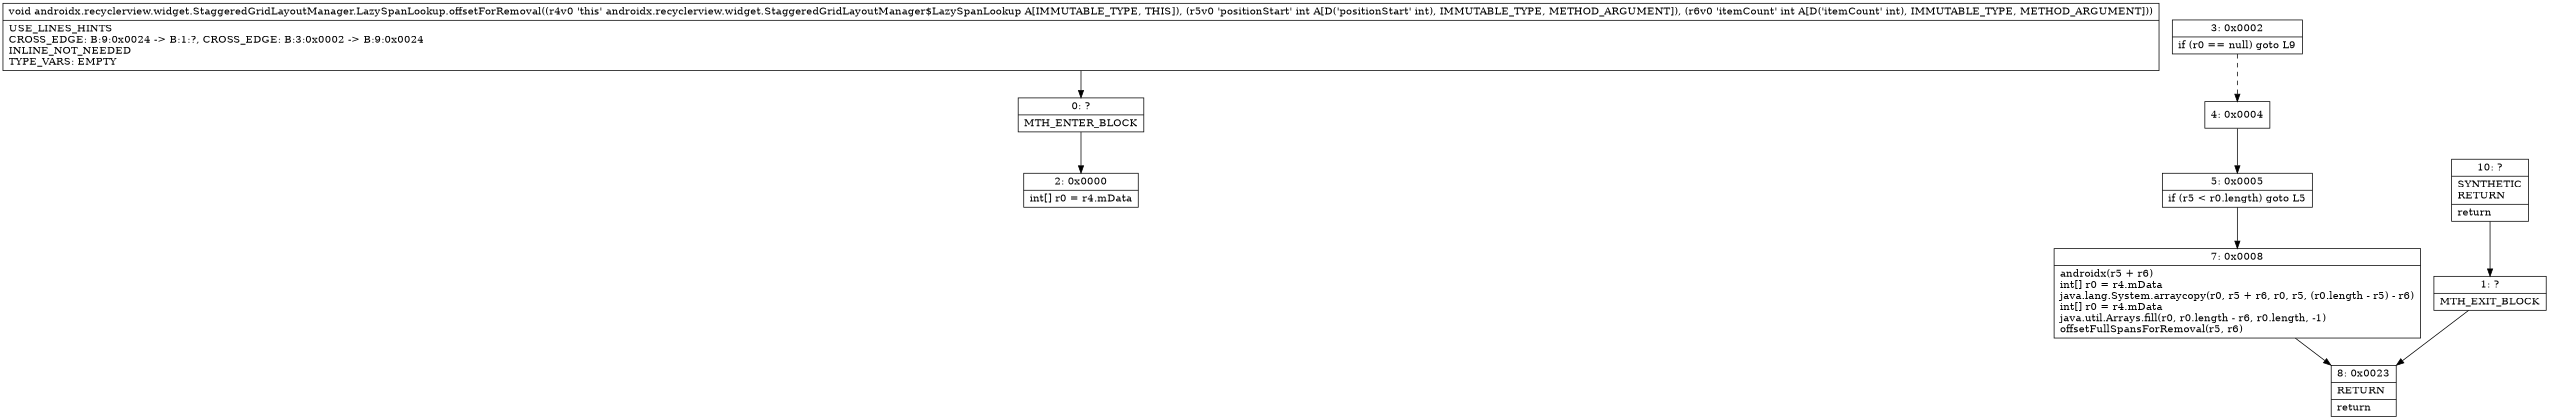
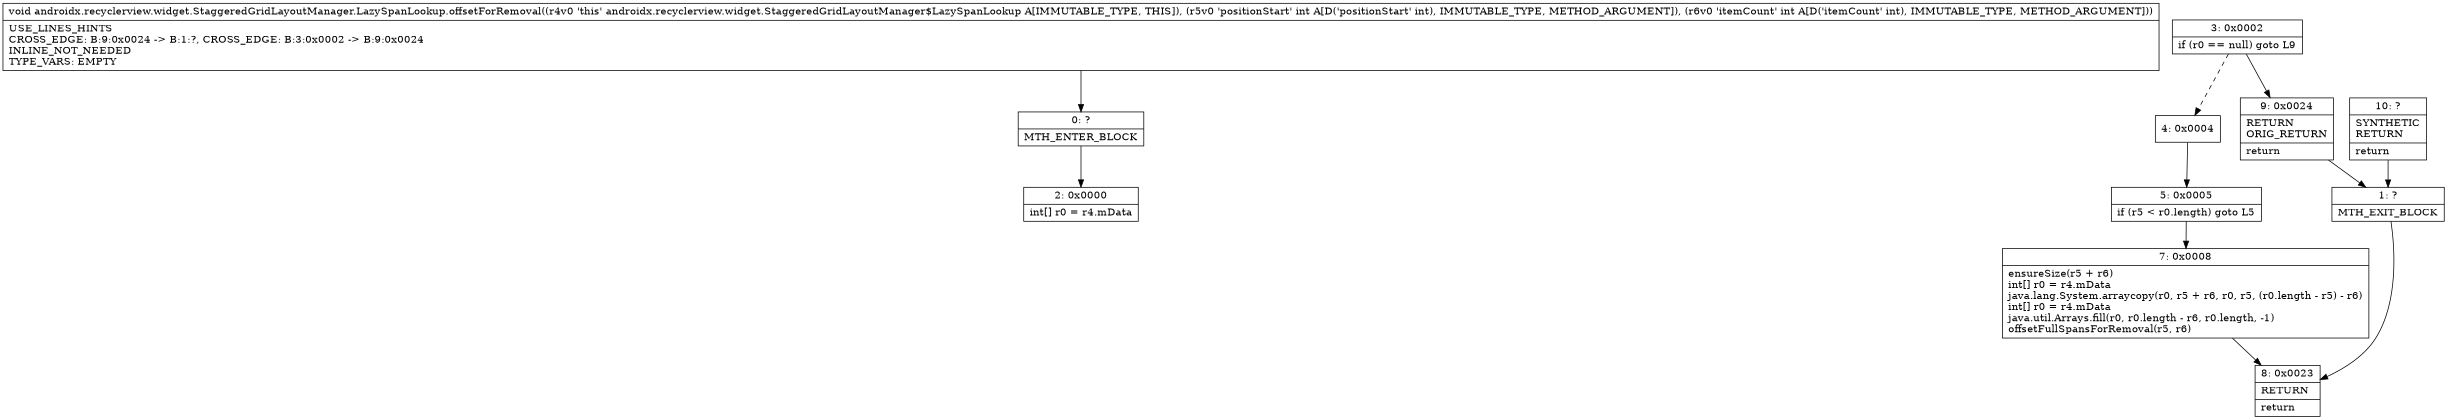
node "9: 0x0024": added
node "7: 0x0008": text "androidx(r5 + r6)" -> "ensureSize(r5 + r6)"
